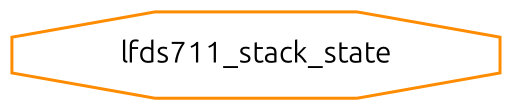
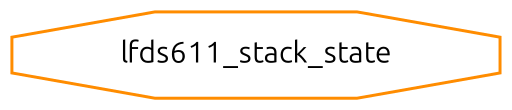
node "lfds711_stack_state": label "lfds711_stack_state" -> "lfds611_stack_state"
